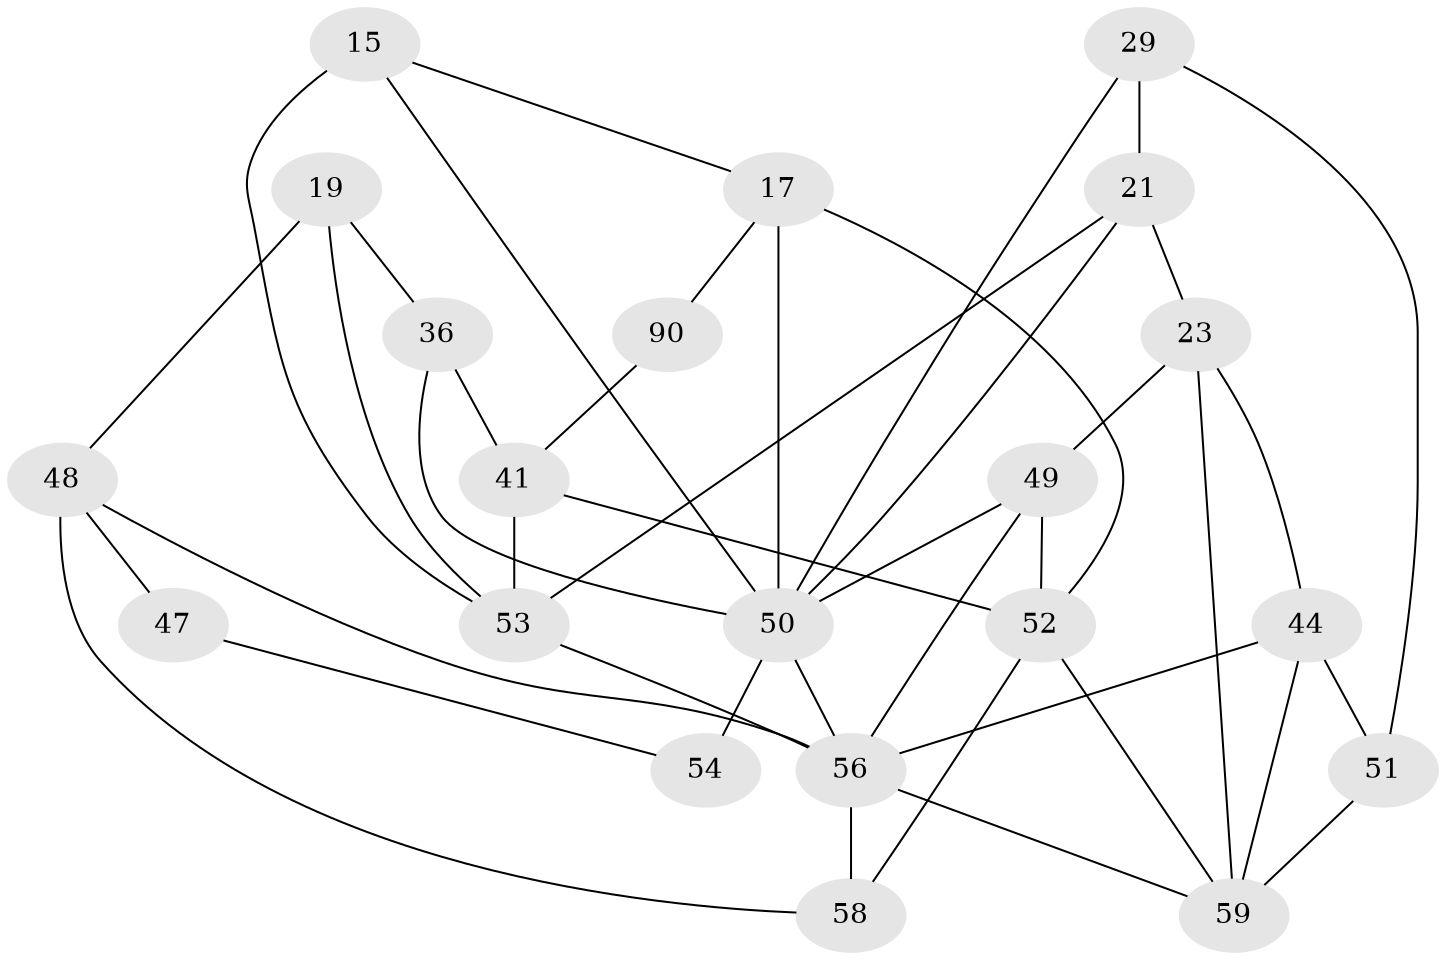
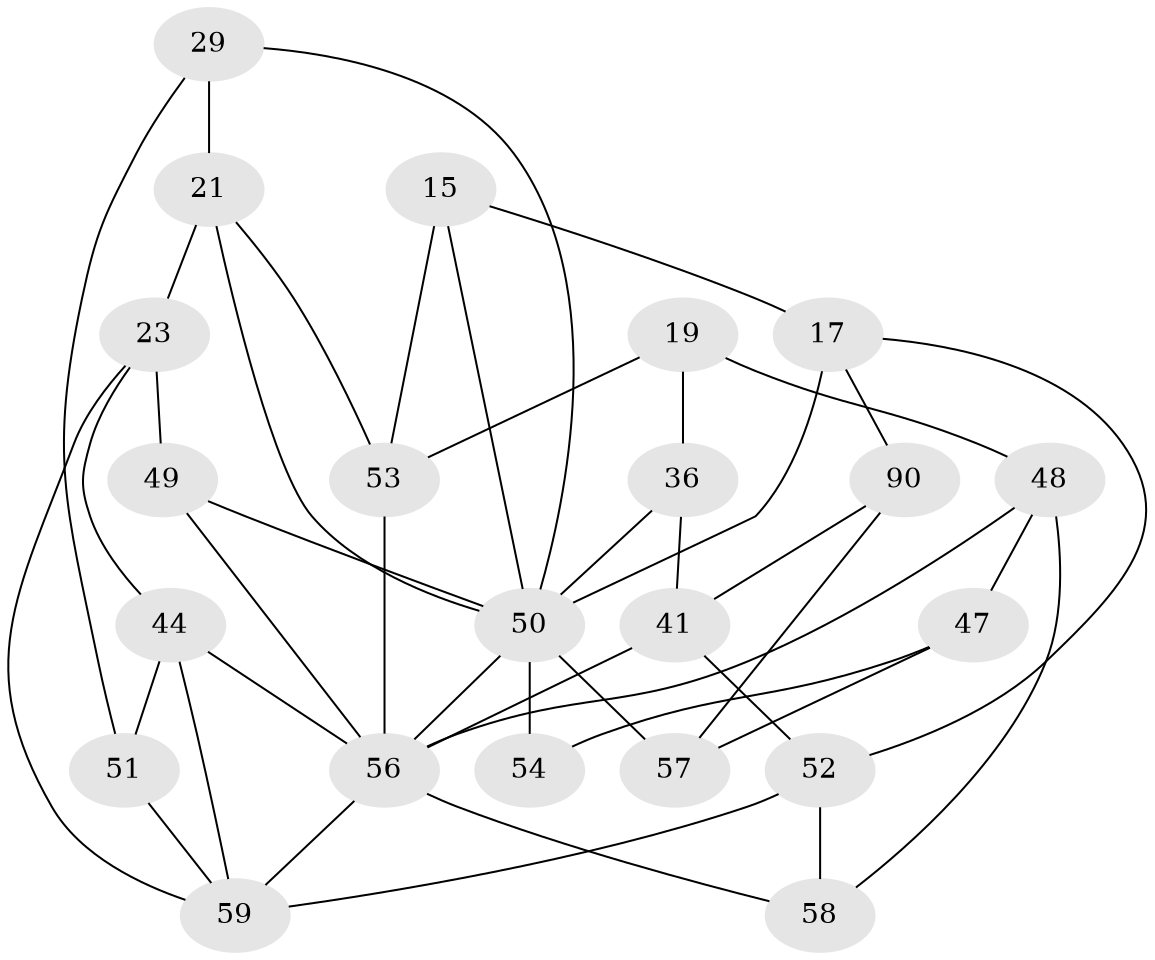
edge "41" -- "53": now "41" -- "56"
edge "49" -- "52": removed
node "57": added
